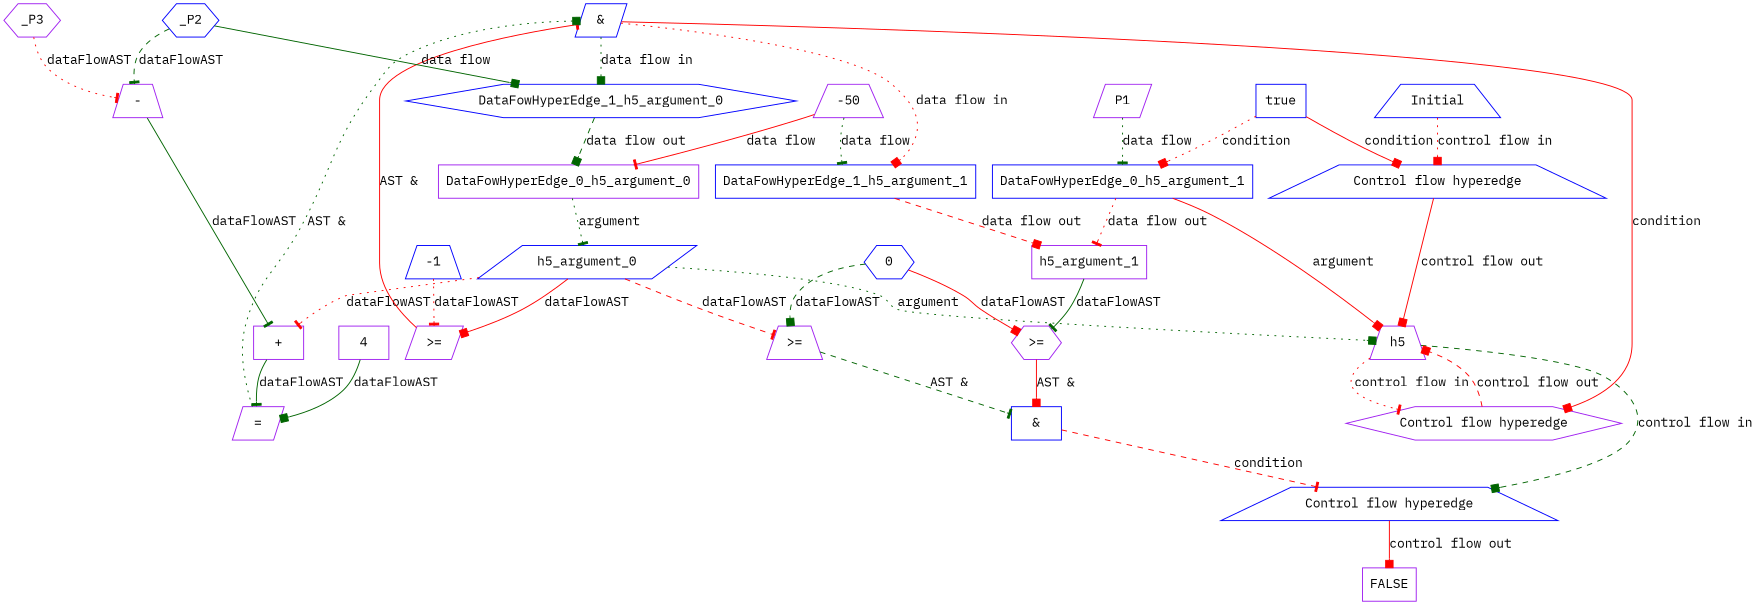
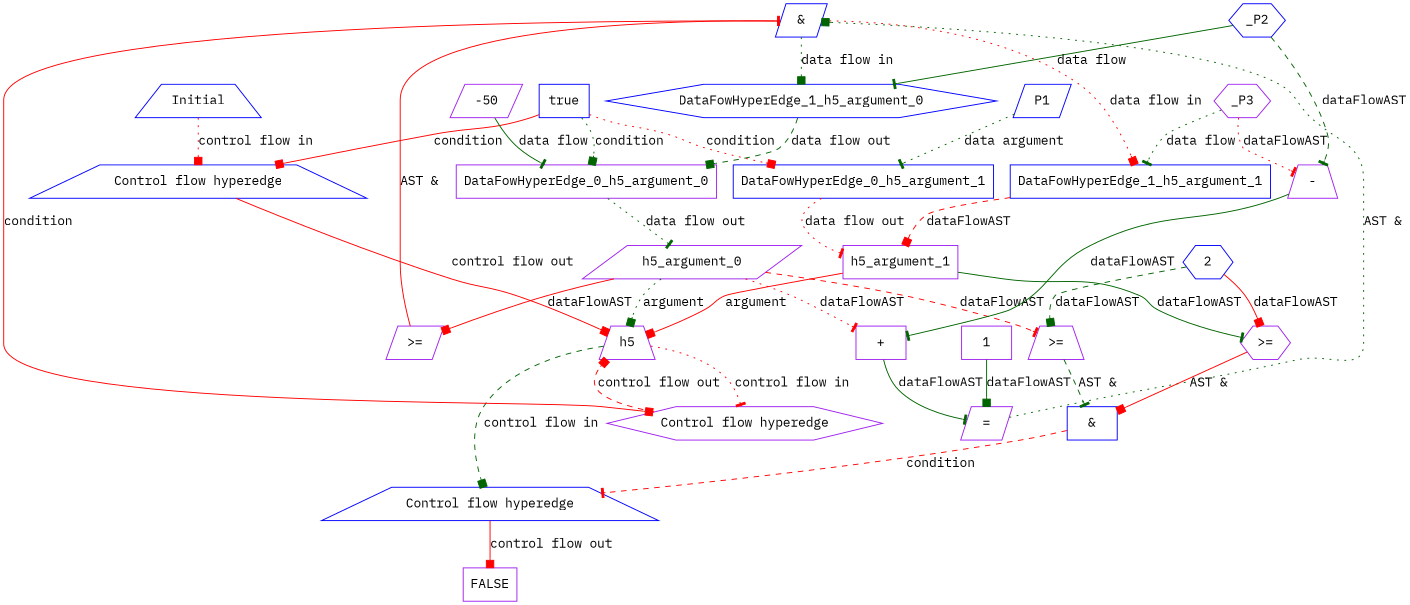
edge "_P2" -> "DataFowHyperEdge_1_h5_argument_0": arrowhead box -> tee
node "-50": shape trapezium -> parallelogram
node "P1": color purple -> blue
edge "true" -> "DataFowHyperEdge_0_h5_argument_0": added, label "condition"
edge "-50" -> "DataFowHyperEdge_1_h5_argument_1": now "_P3" -> "DataFowHyperEdge_1_h5_argument_1"
edge "-50" -> "DataFowHyperEdge_0_h5_argument_0": color red -> darkgreen
edge "P1" -> "DataFowHyperEdge_0_h5_argument_1": label "data flow" -> "data argument"
edge "DataFowHyperEdge_0_h5_argument_0" -> "h5_argument_0": label "argument" -> "data flow out"
edge "DataFowHyperEdge_1_h5_argument_1" -> "h5_argument_1": label "data flow out" -> "dataFlowAST"
edge "DataFowHyperEdge_0_h5_argument_1" -> "h5": now "h5_argument_1" -> "h5"
node "-1": removed
node "h5_argument_0": color blue -> purple
node "0": label "0" -> "2"
node "4": label "4" -> "1"
